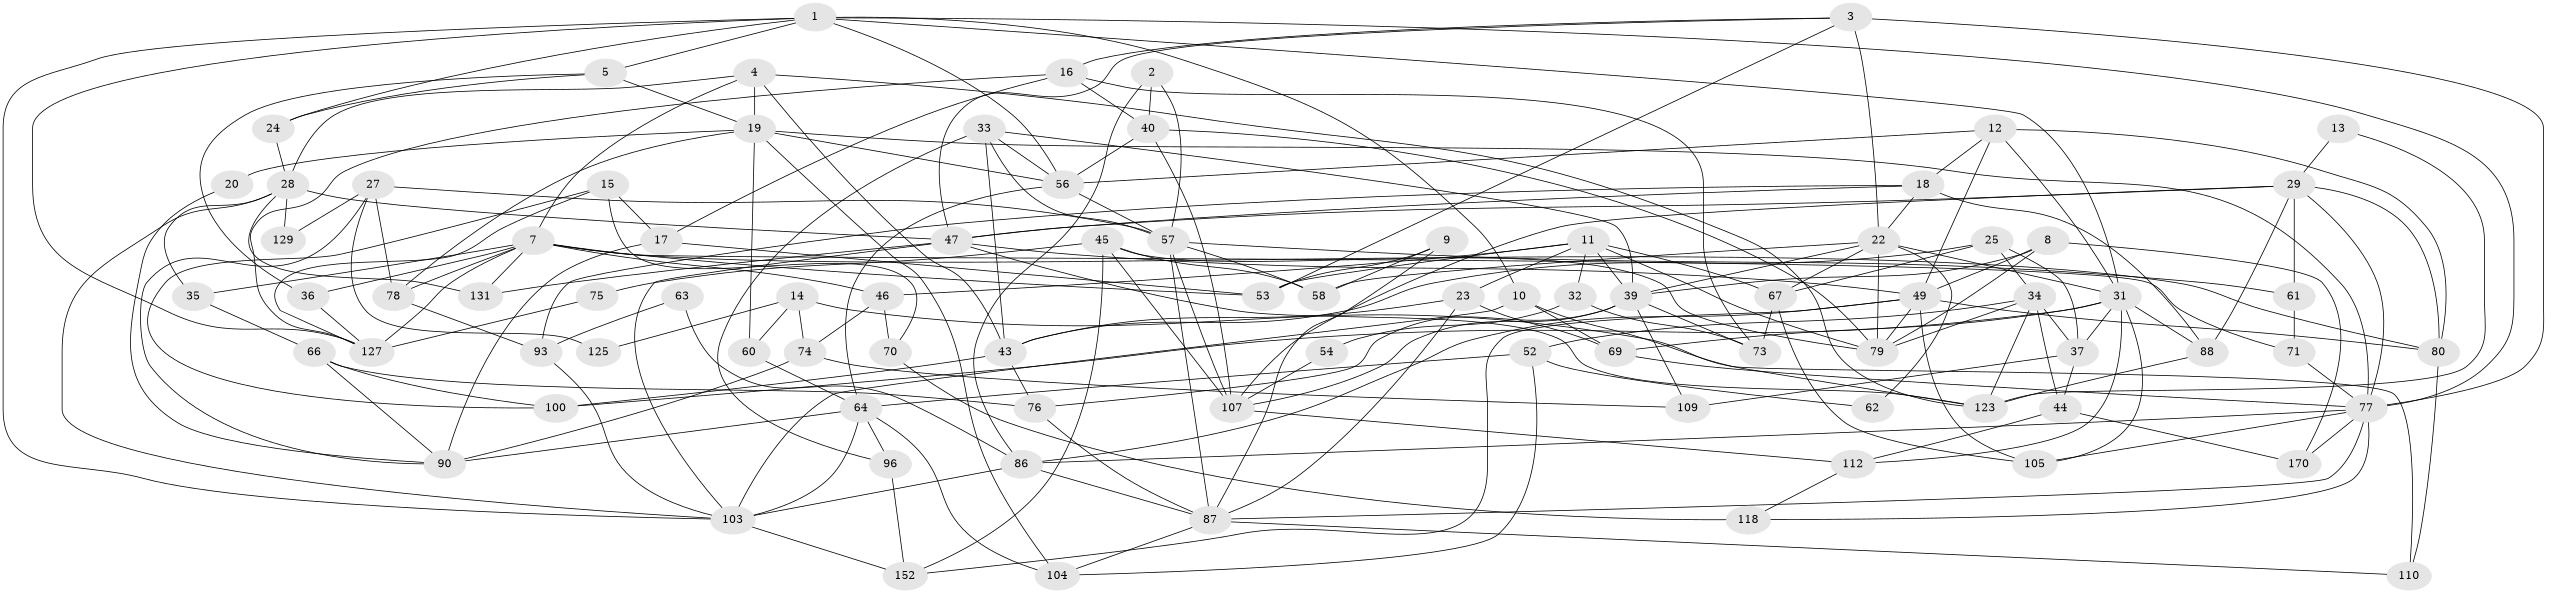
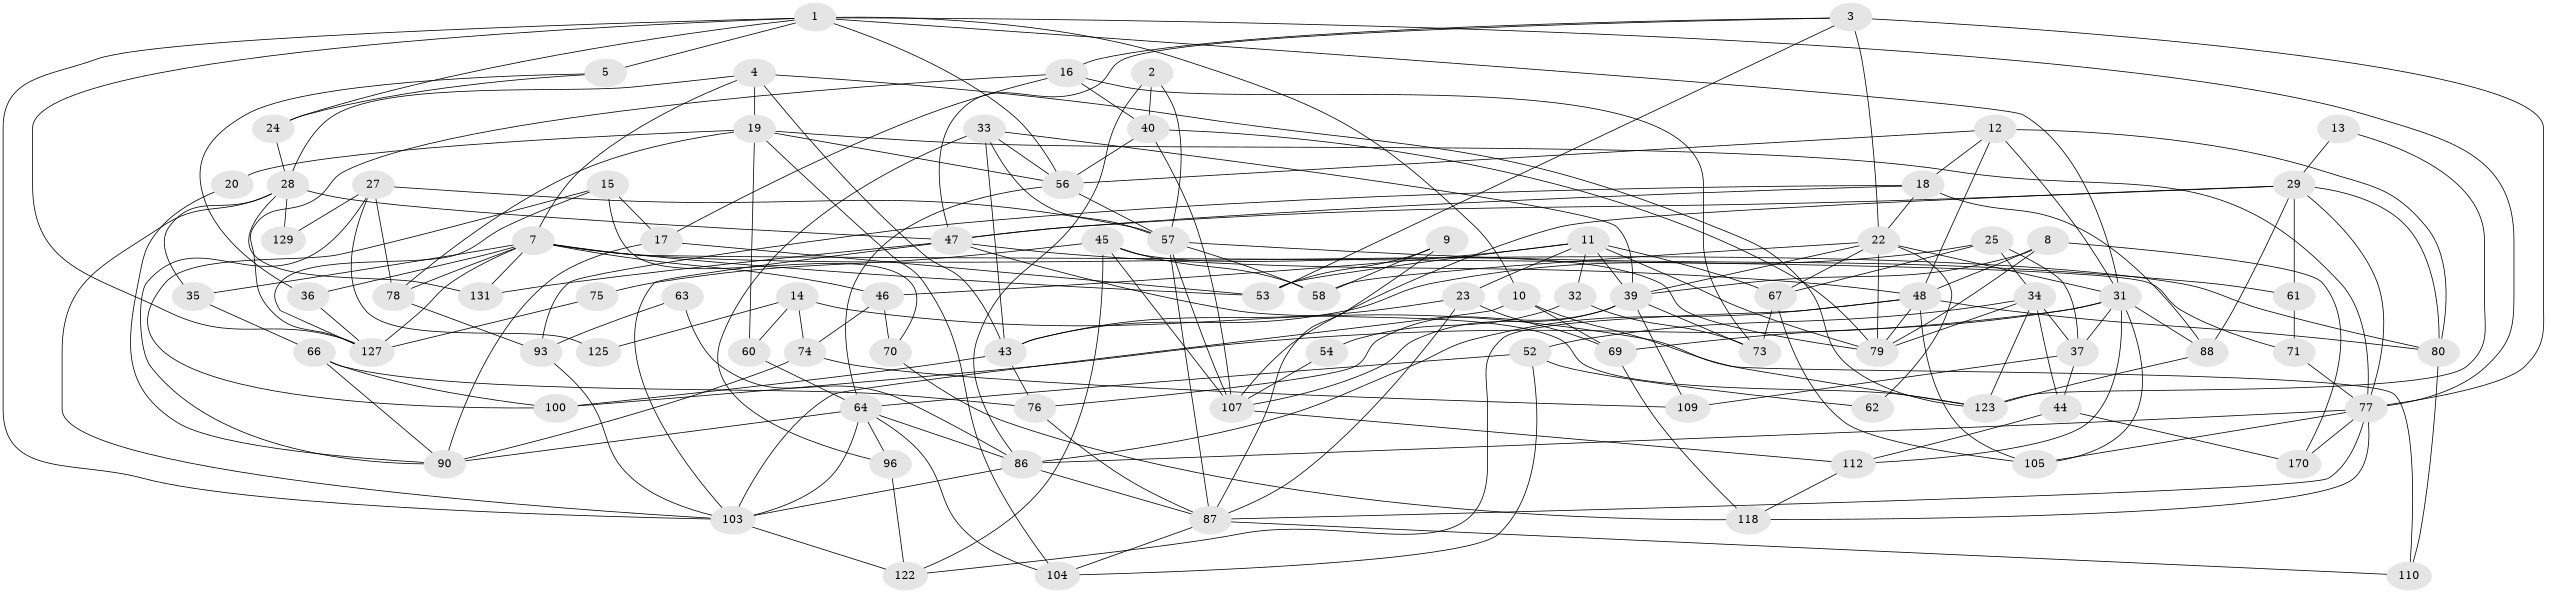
edge "5" -- "19": removed
node "49": label "49" -> "48"
edge "69" -- "77": now "69" -- "118"
edge "64" -- "86": added
node "152": label "152" -> "122"
